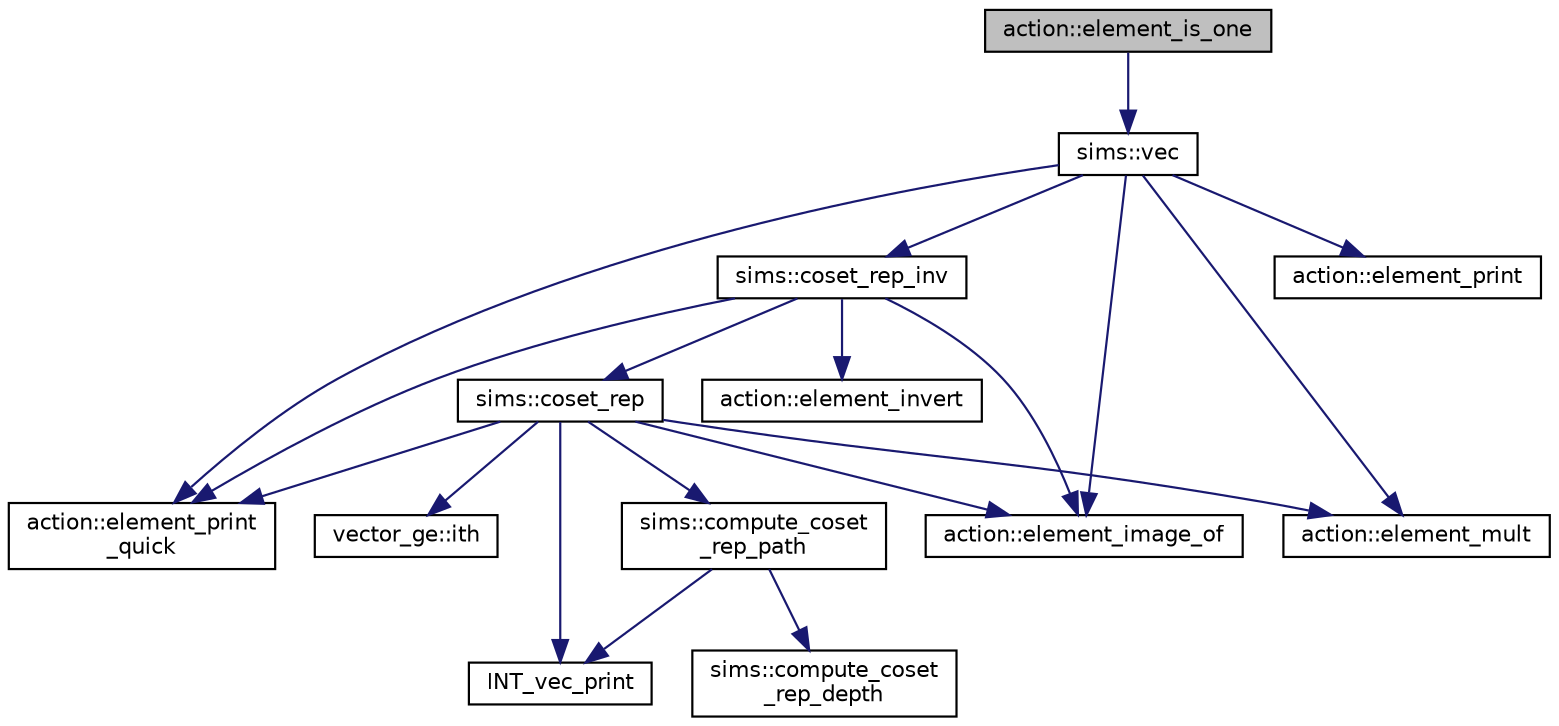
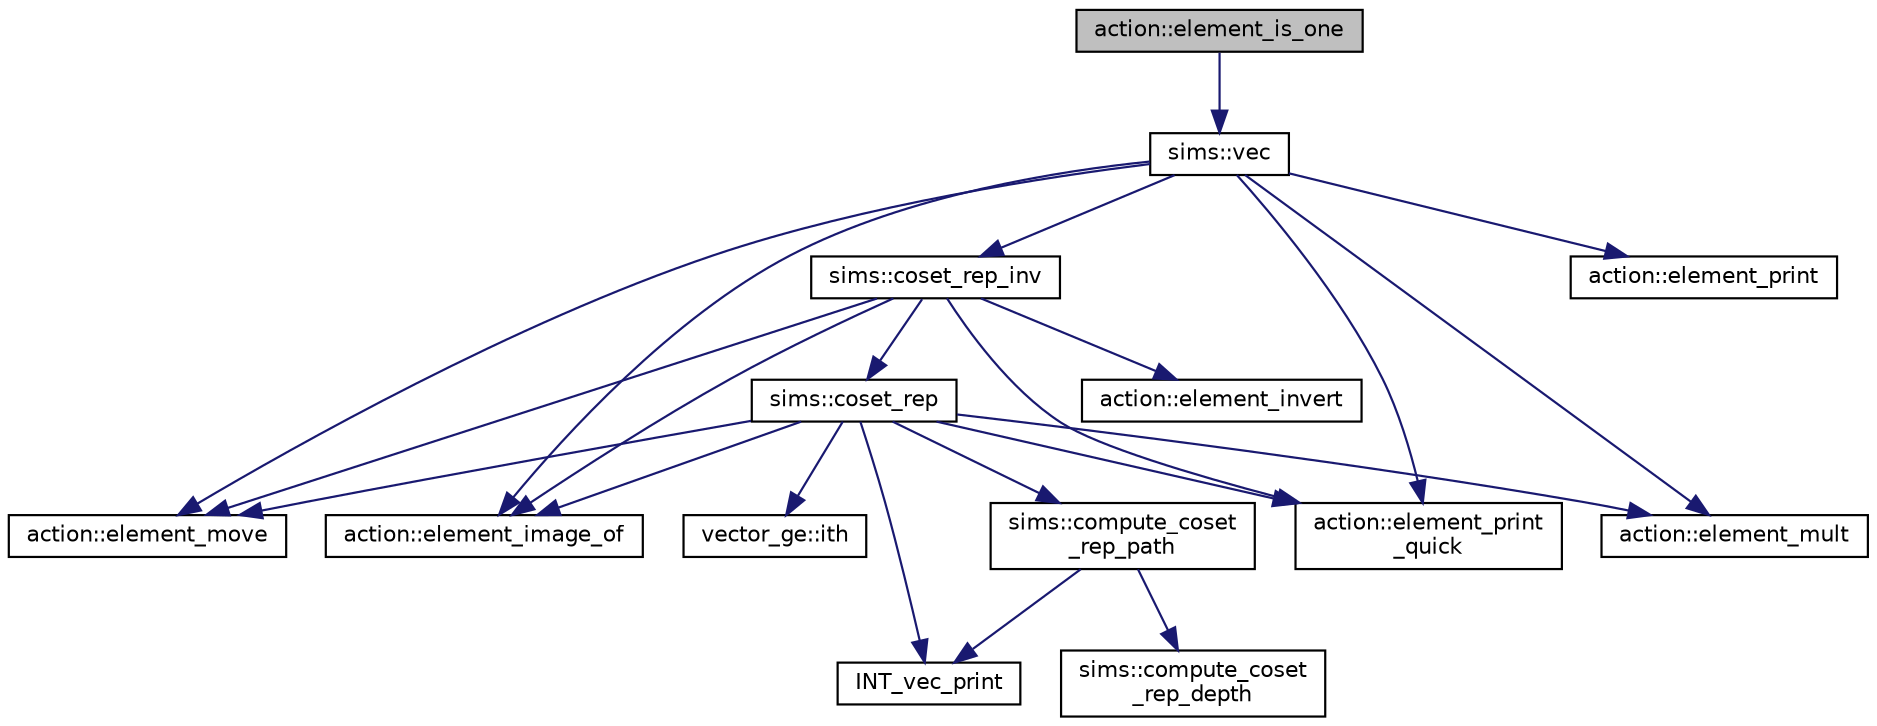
node "action::element_move": added
